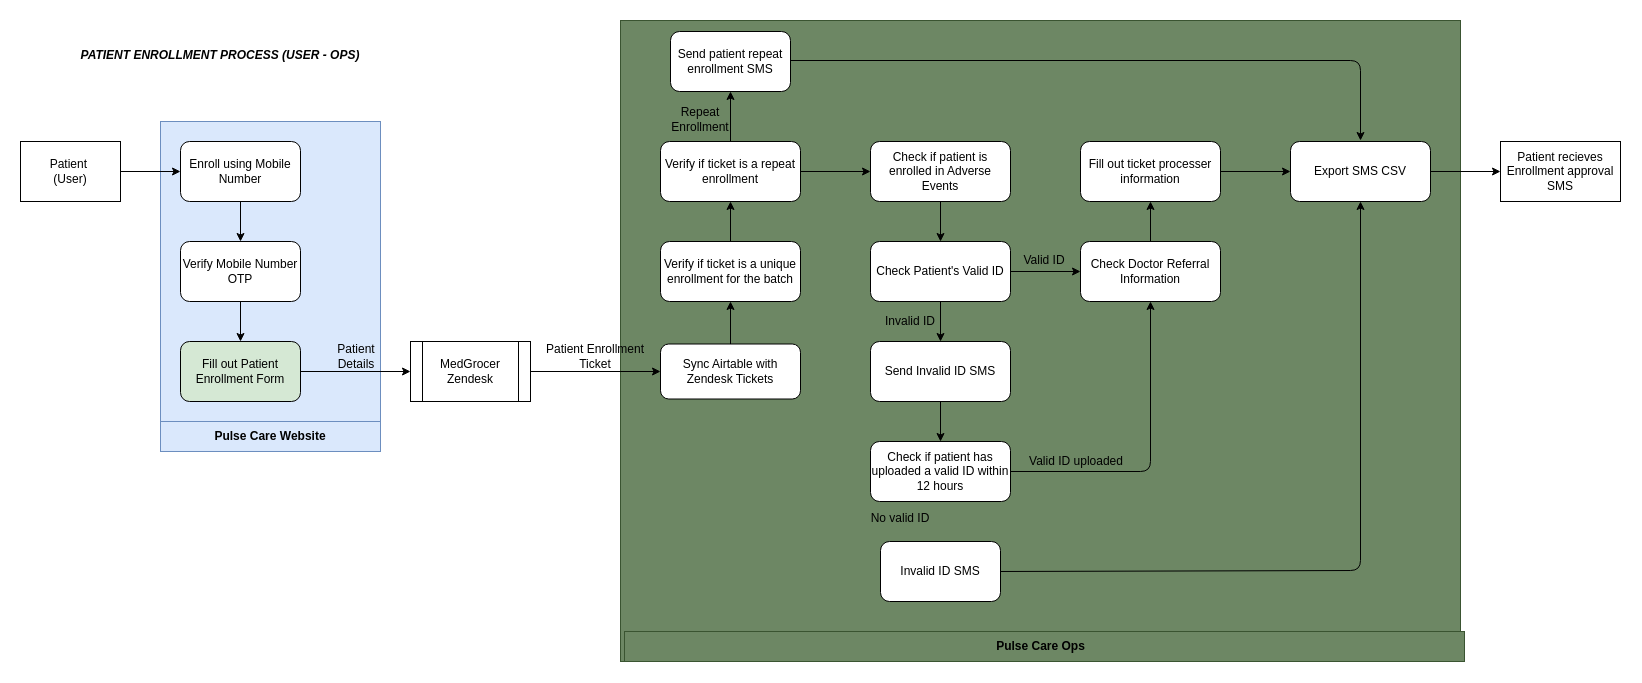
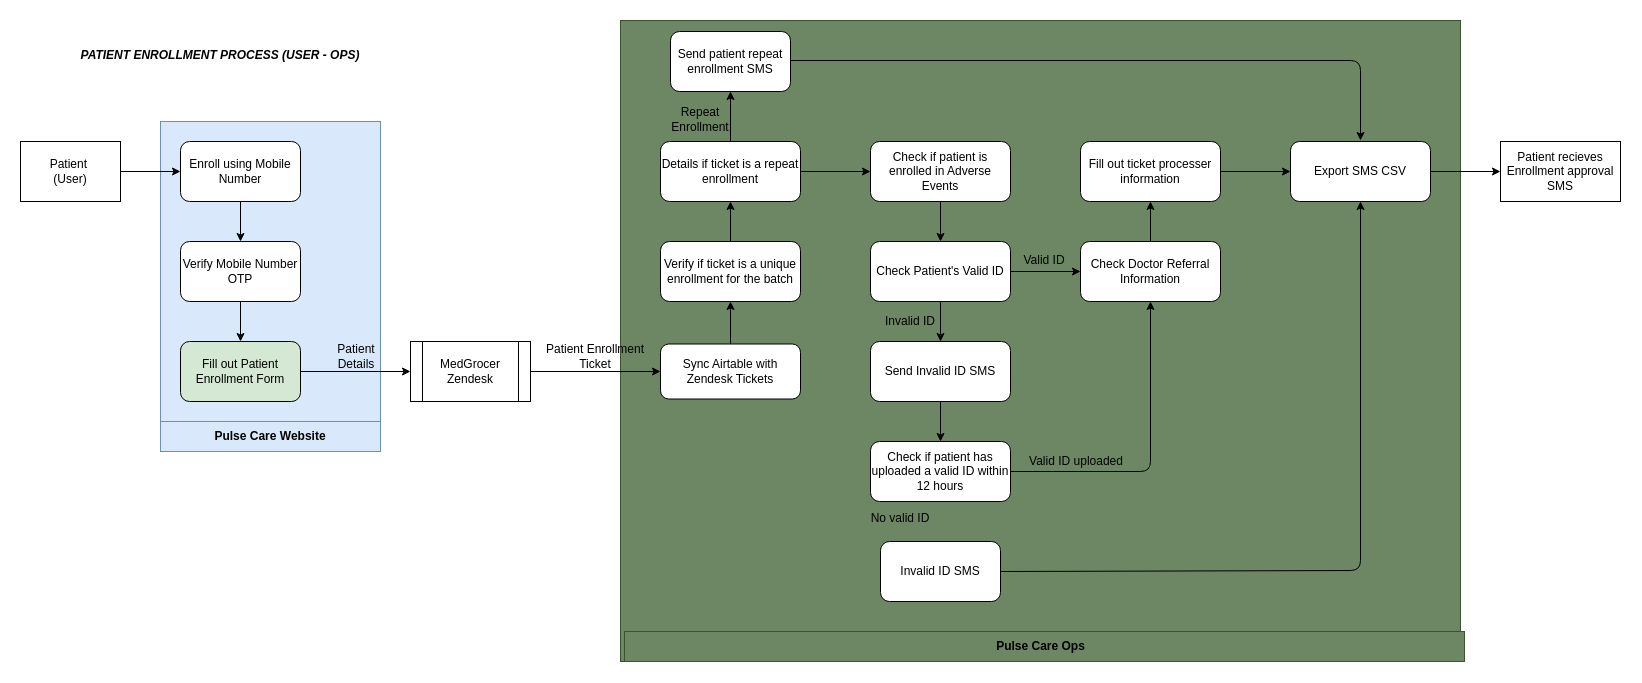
node "Verify if ticket is a repeat enrollment": label "Verify if ticket is a repeat enrollment" -> "Details if ticket is a repeat enrollment"
